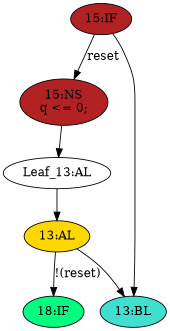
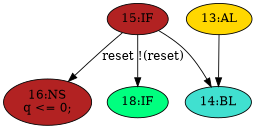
node "15:NS q <= 0;": label "15:NS q <= 0;" -> "16:NS q <= 0;"
node "Leaf_13:AL": removed
edge "13:AL" -> "18:IF": now "15:IF" -> "18:IF"
node "13:BL": label "13:BL" -> "14:BL"
